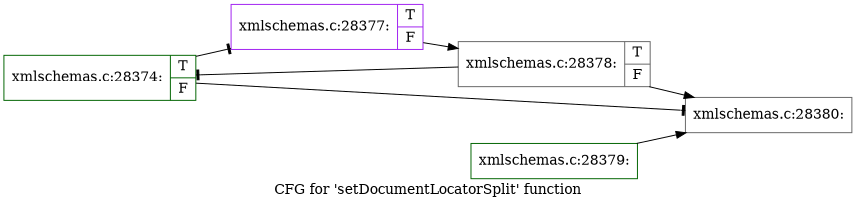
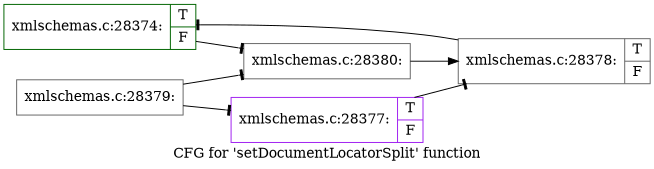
edge "xmlschemas.c:28377:" -> "xmlschemas.c:28378:": arrowhead normal -> tee
edge "xmlschemas.c:28374:" -> "xmlschemas.c:28377:": now "xmlschemas.c:28379:" -> "xmlschemas.c:28377:"
edge "xmlschemas.c:28378:" -> "xmlschemas.c:28380:": reversed
edge "xmlschemas.c:28379:" -> "xmlschemas.c:28380:": arrowhead normal -> tee
node "xmlschemas.c:28379:": color darkgreen -> gray40
